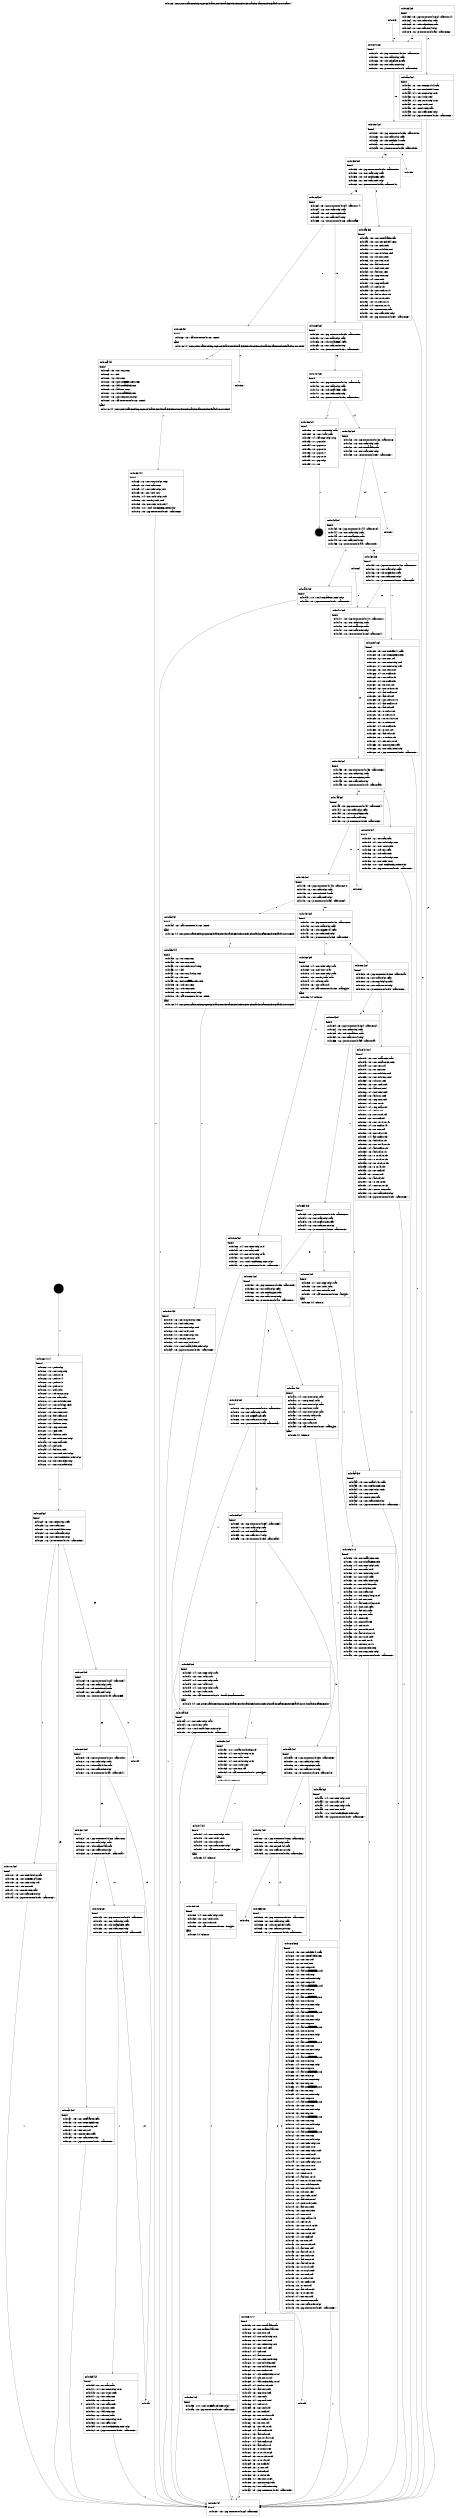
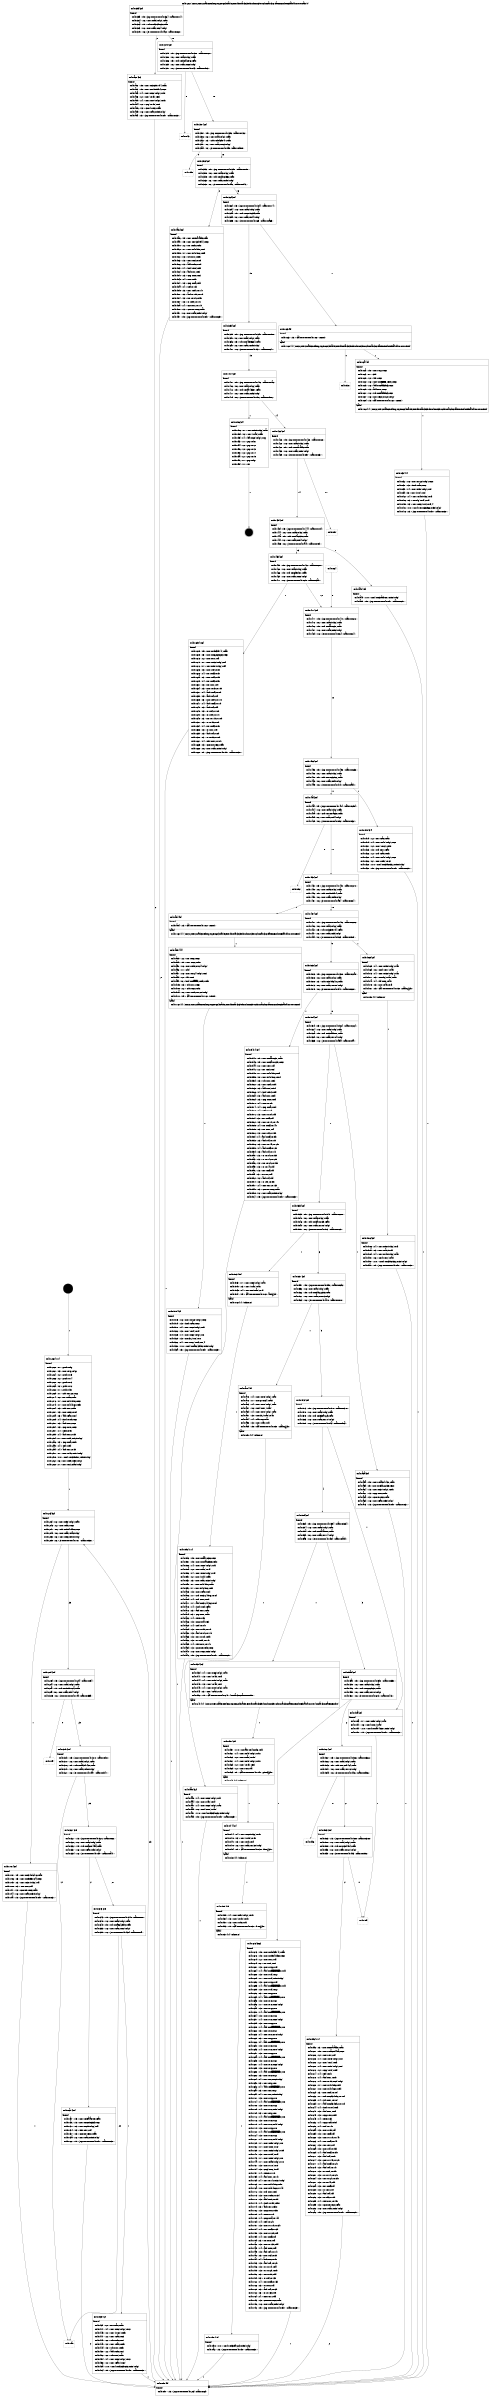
edge "0x401e43" -> "0x40137b [28]": reversed
edge "0x401dca [28]" -> "0x401eb7 [5]": now "0x401dca [28]" -> "0x4015ff"
